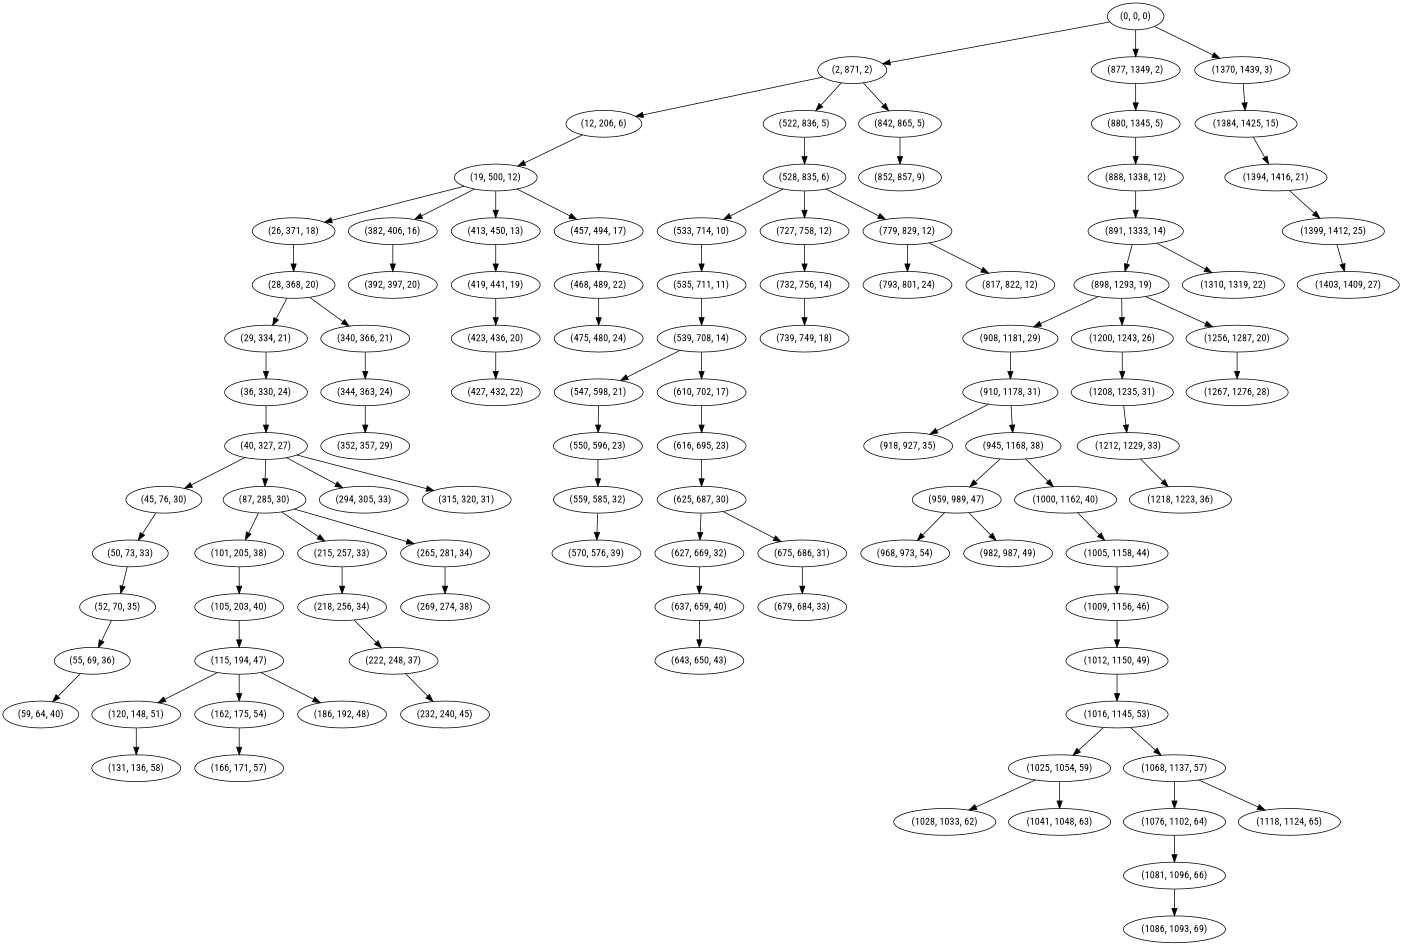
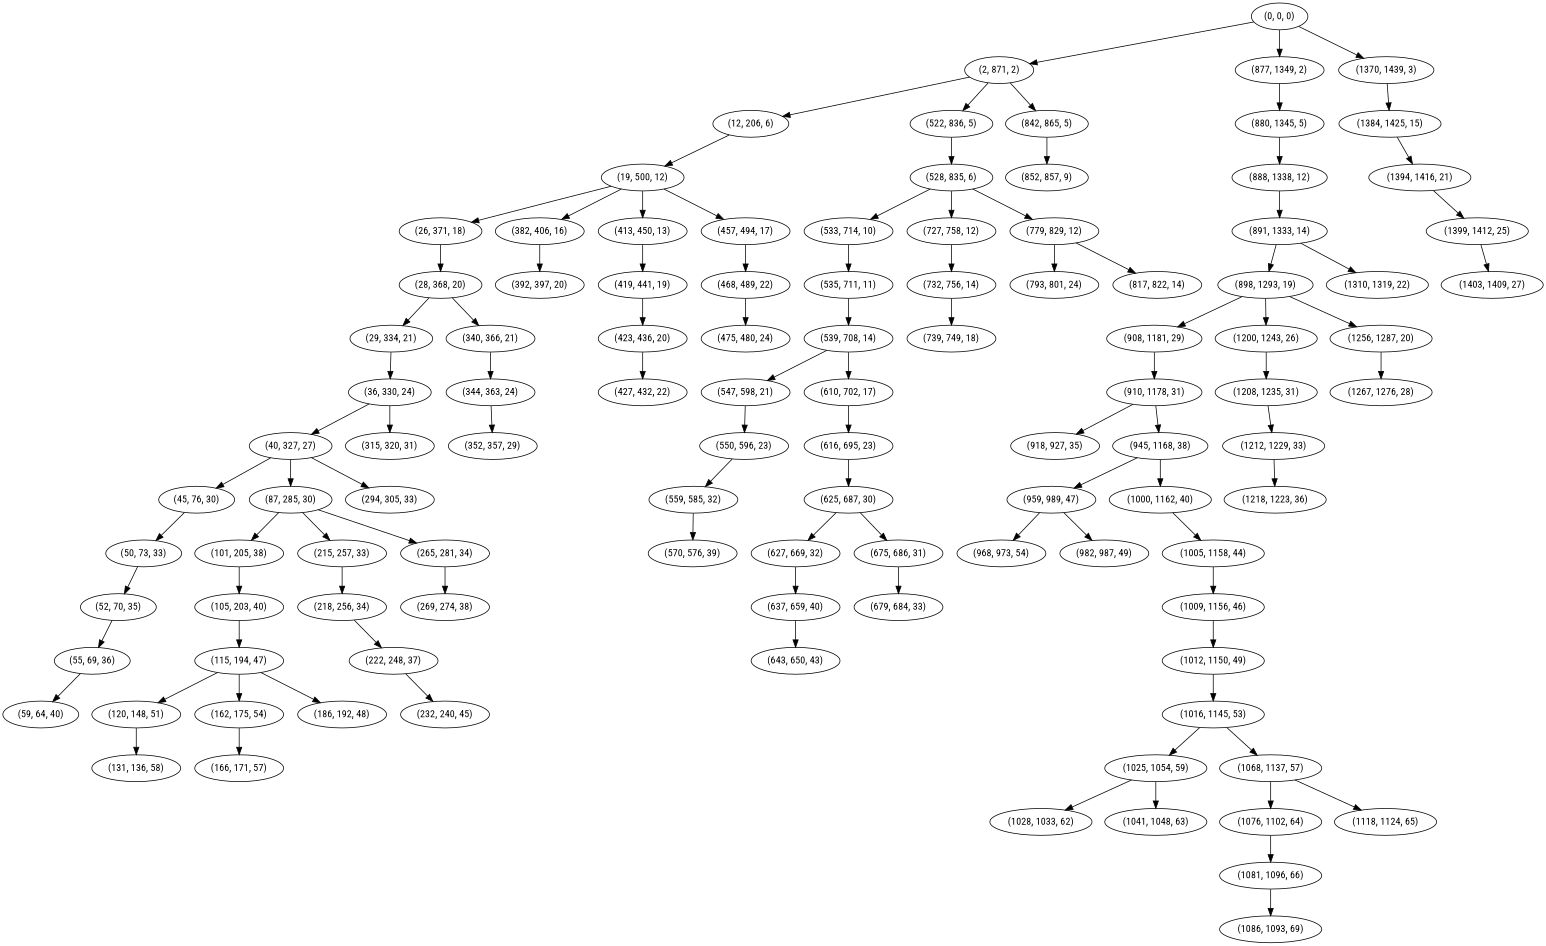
node "(817, 822, 12)": label "(817, 822, 12)" -> "(817, 822, 14)"
edge "(40, 327, 27)" -> "(315, 320, 31)": now "(36, 330, 24)" -> "(315, 320, 31)"
